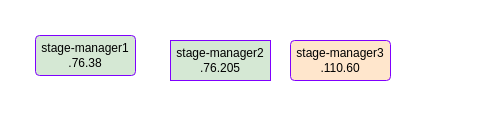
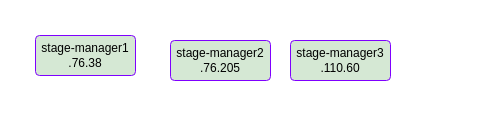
node "stage-manager2 .76.205": shape rectangle -> rounded rectangle
node "stage-manager3 .110.60": fillcolor #ffe6cc -> #d5e8d4
